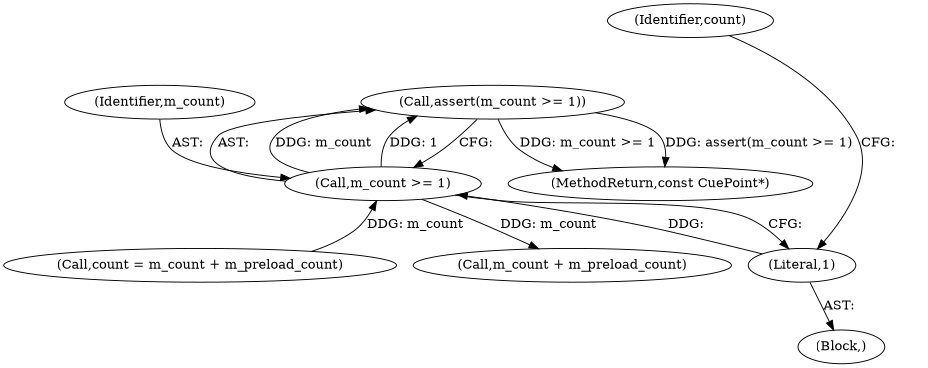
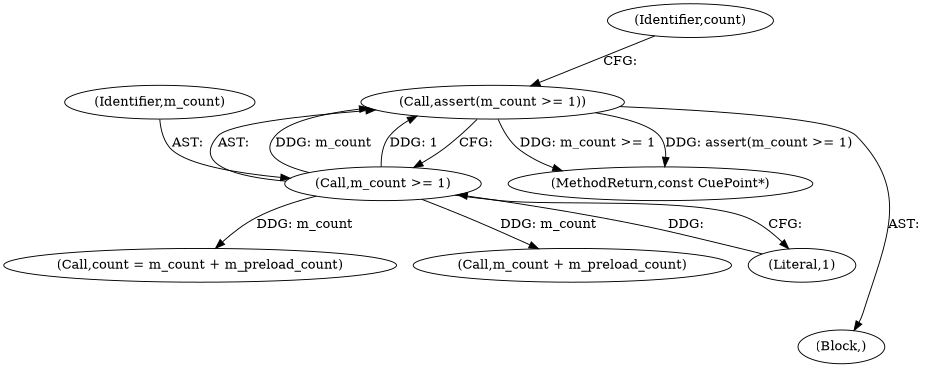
edge "(Identifier,count)" -> "(Literal,1)": now "(Identifier,count)" -> "(Call,assert(m_count >= 1))"
edge "(Call,count = m_count + m_preload_count)" -> "(Call,m_count >= 1)": reversed
edge "(Literal,1)" -> "(Block,)": now "(Call,assert(m_count >= 1))" -> "(Block,)"
